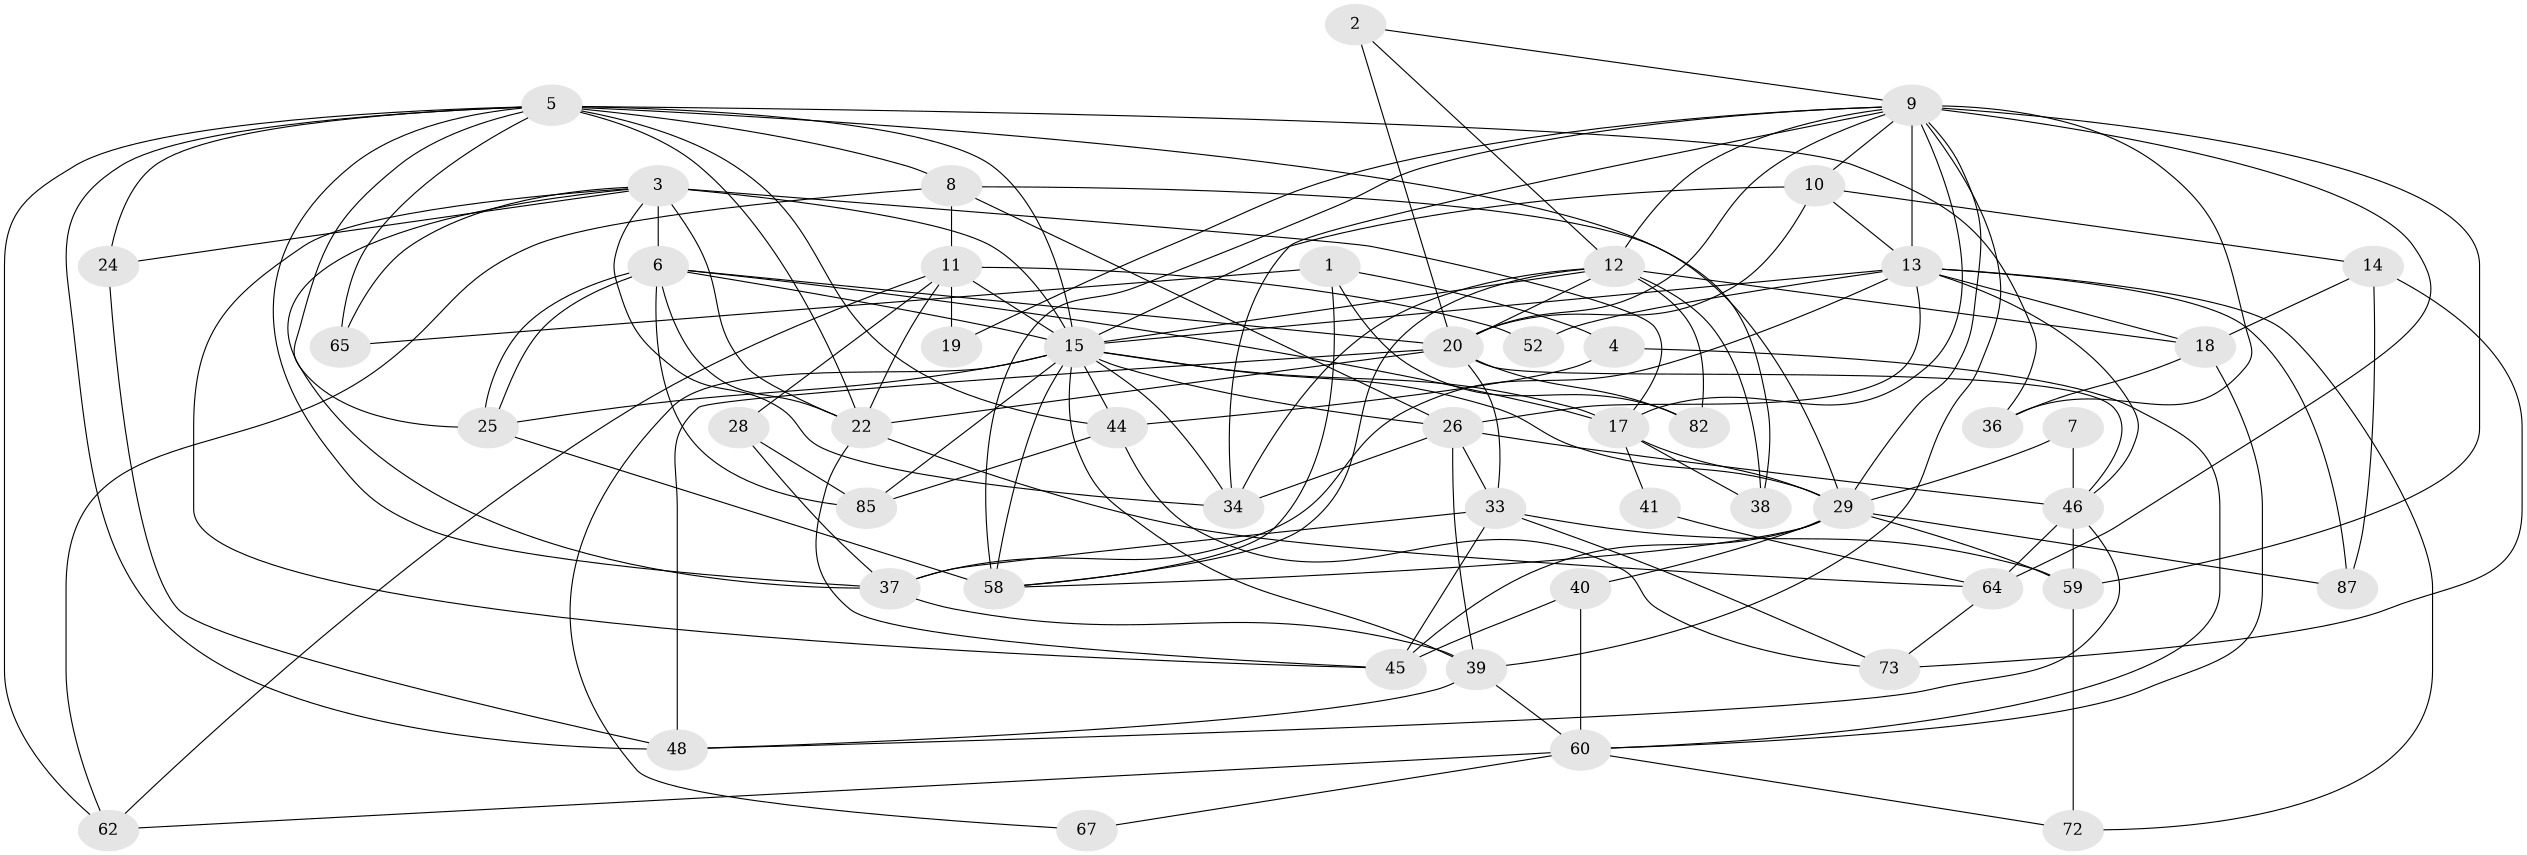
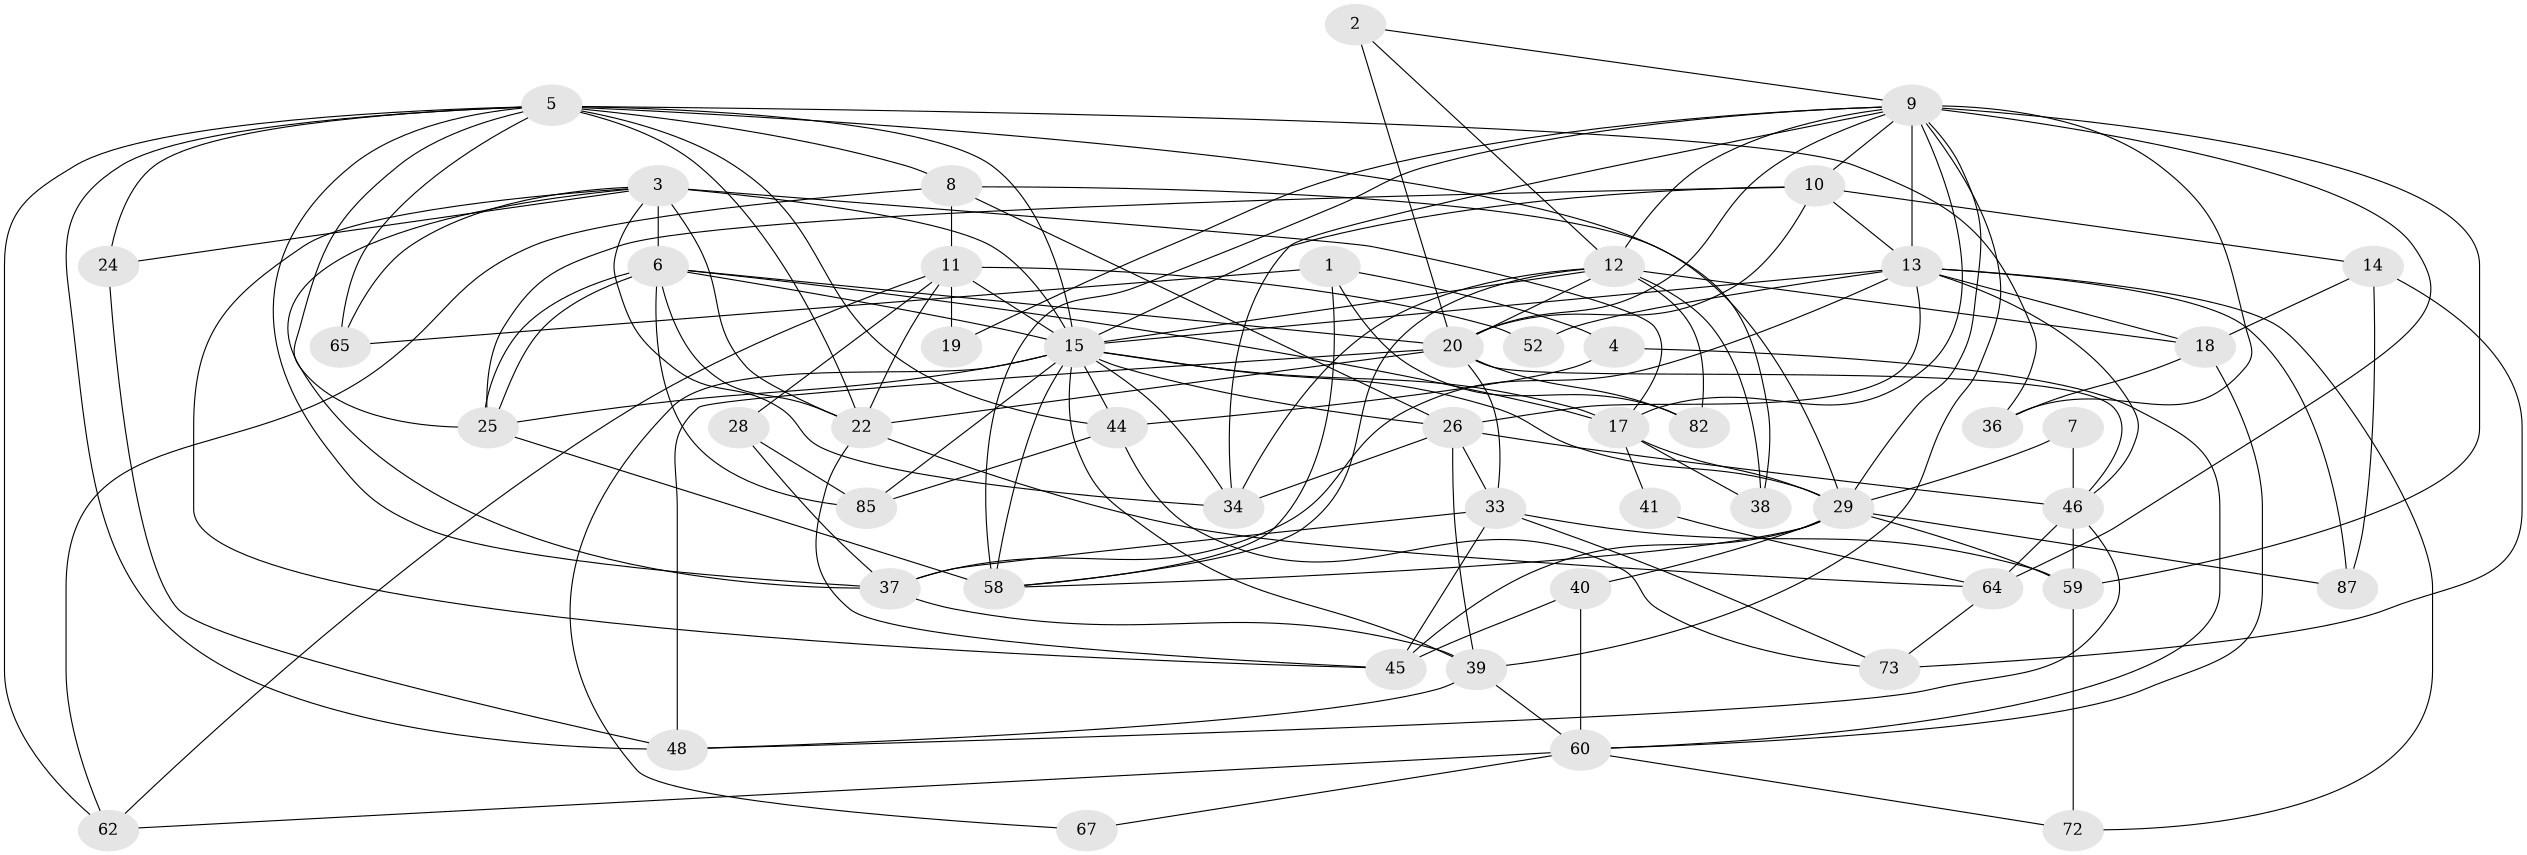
edge "10" -- "25": added
